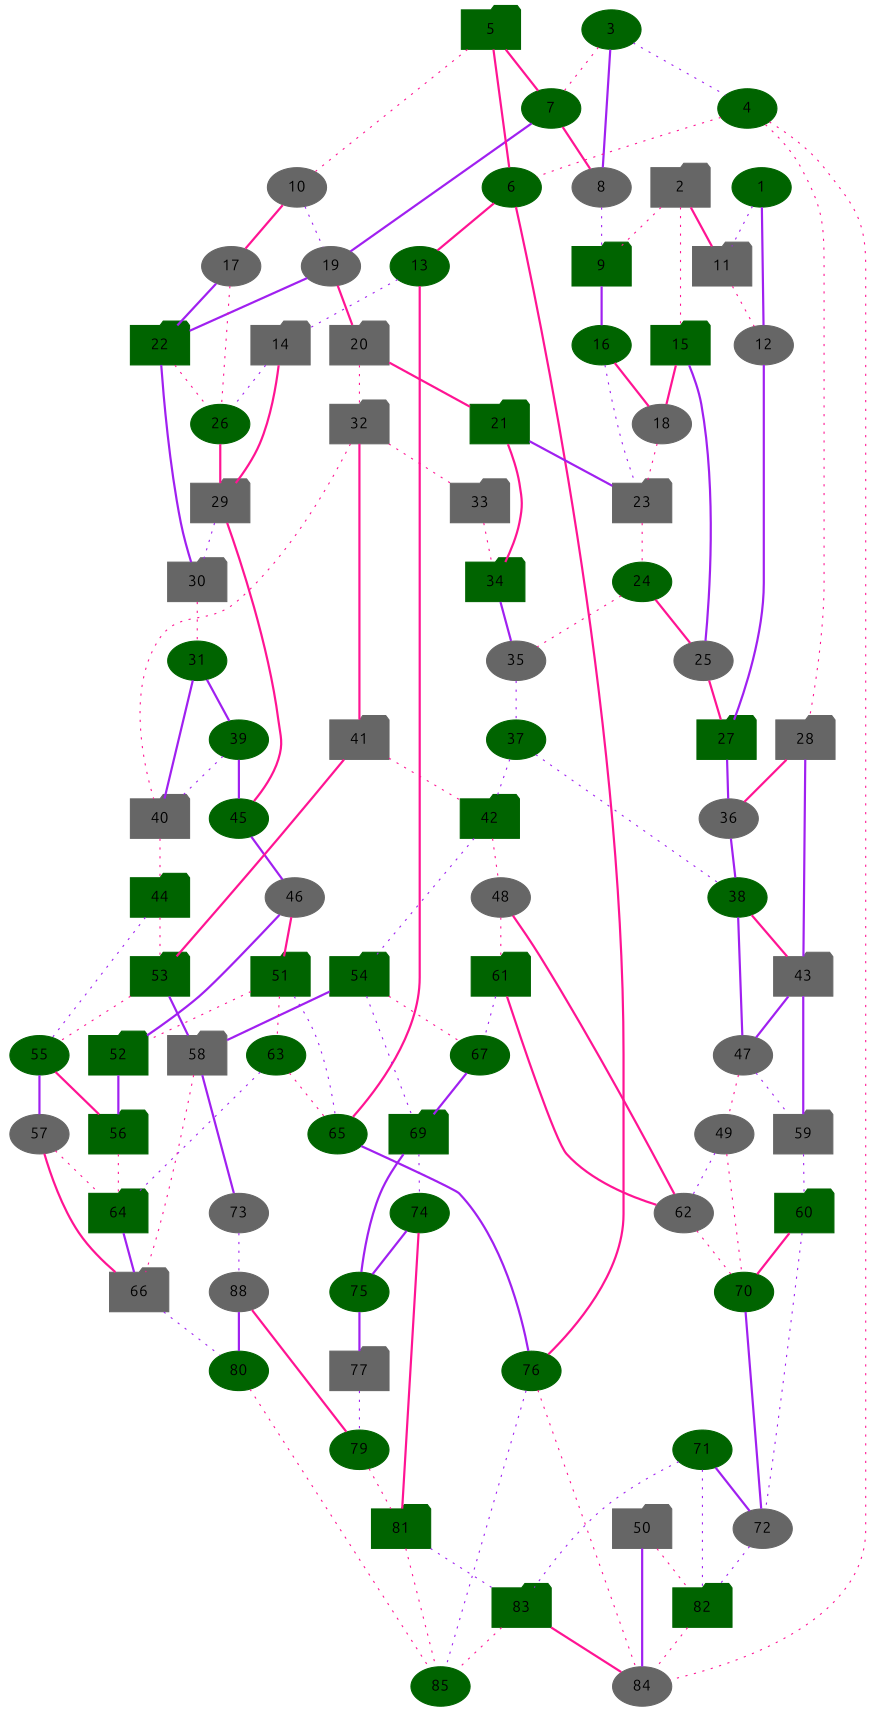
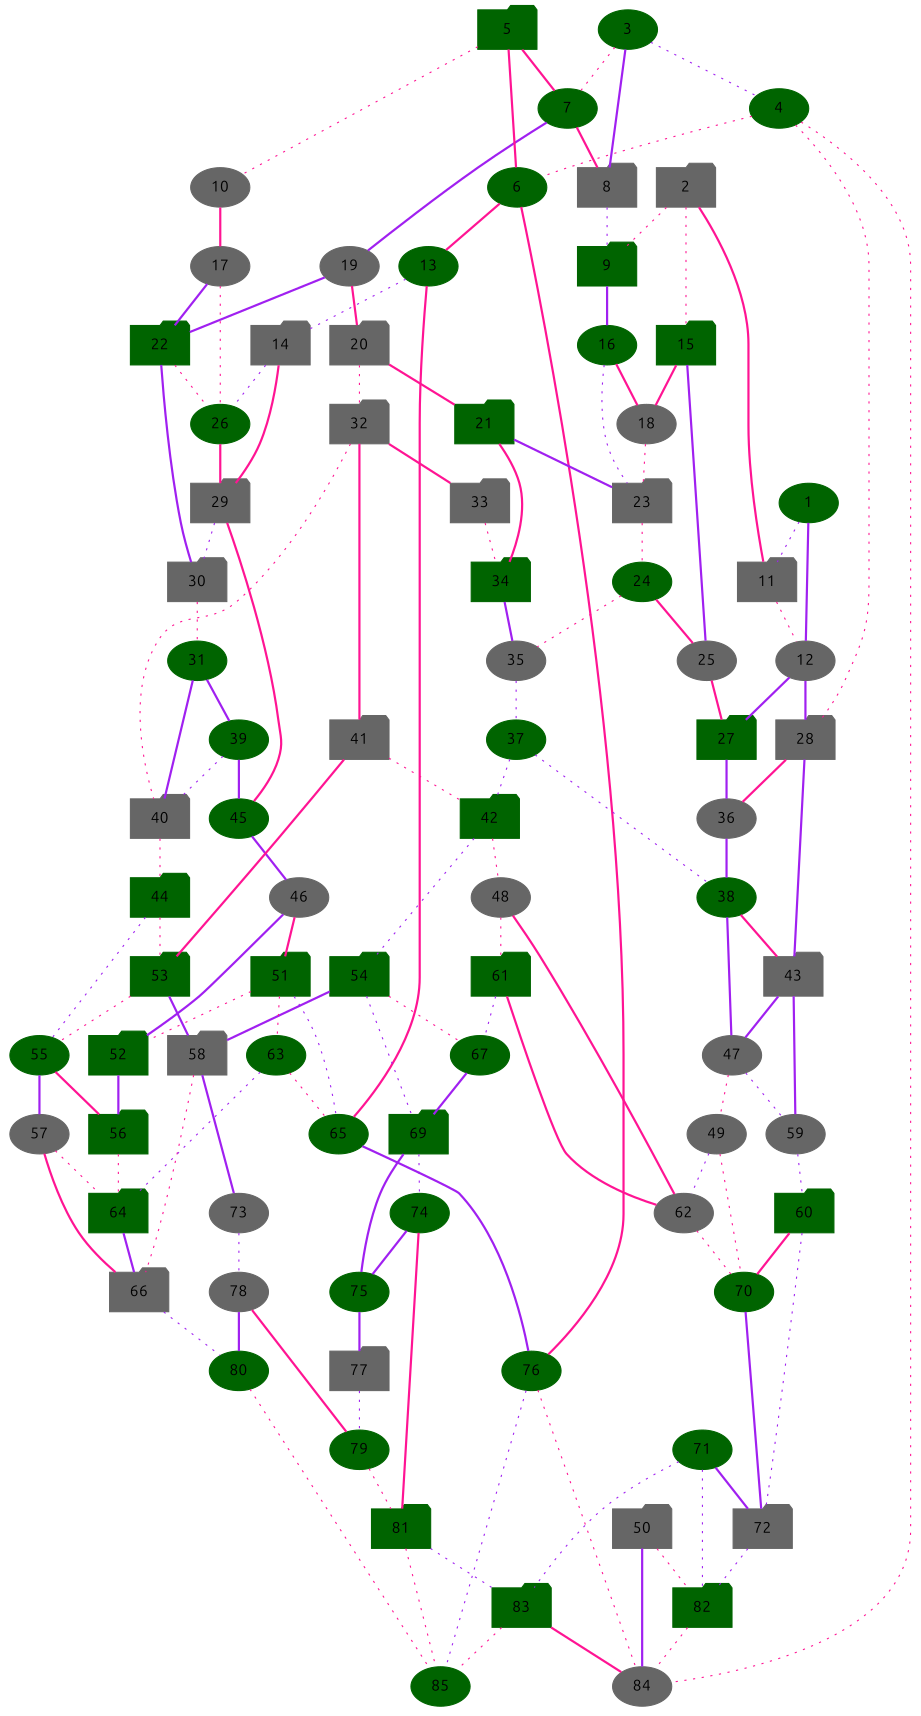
node "8": shape ellipse -> folder
edge "10" -- "19": removed
edge "32" -- "33": style dotted -> bold
edge "12" -- "28": added
node "59": shape folder -> ellipse
node "88": label "88" -> "78"
node "72": shape ellipse -> folder
